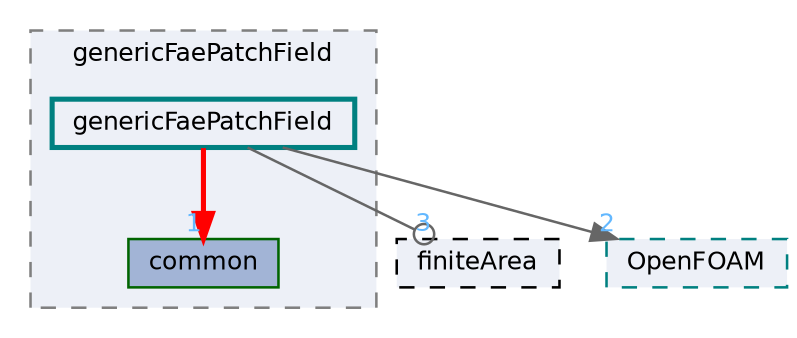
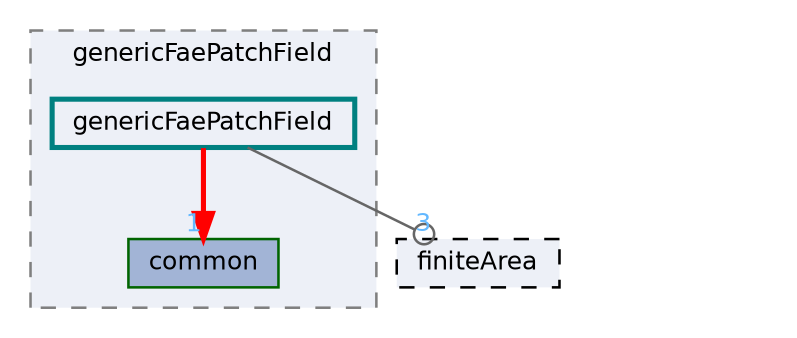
node "OpenFOAM": removed
